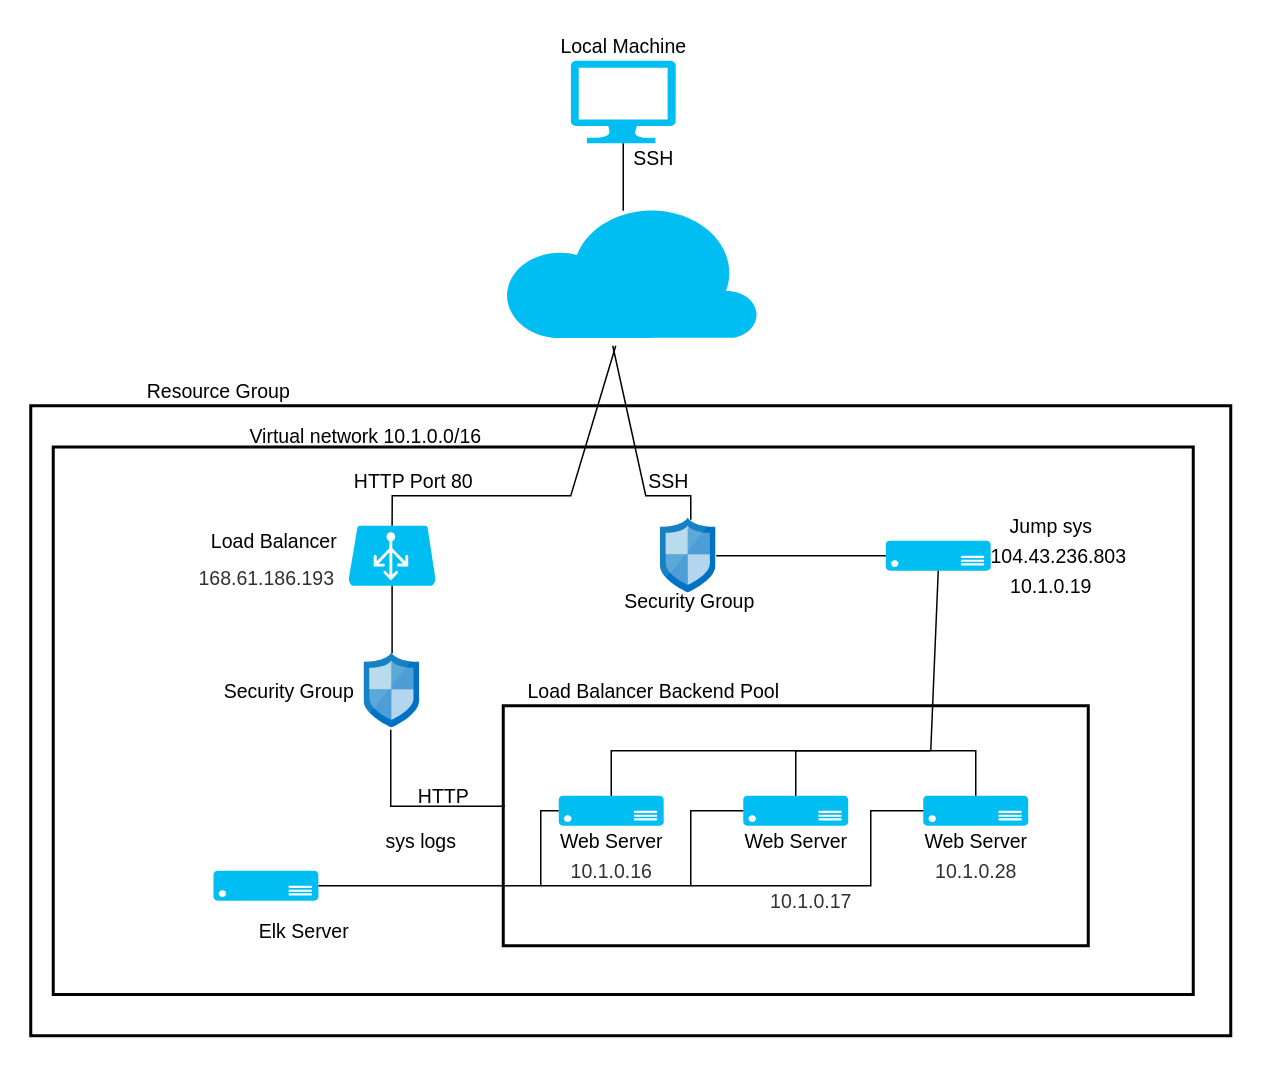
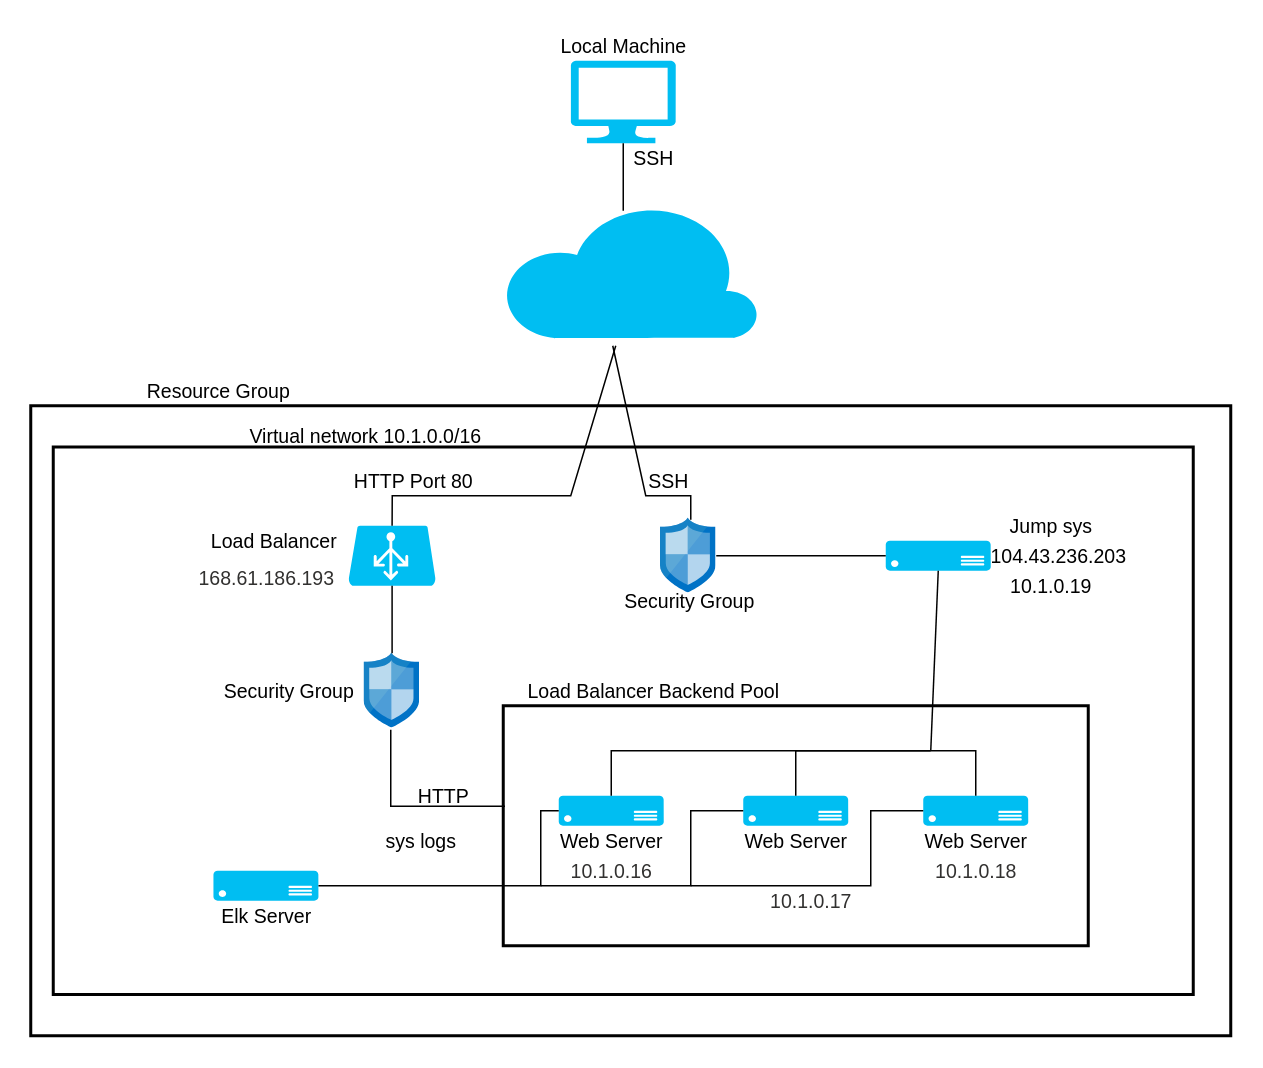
node "104.43.236.803": label "104.43.236.803" -> "104.43.236.203"
node "10.1.0.28": label "10.1.0.28" -> "10.1.0.18"
node "Elk Server": moved (303, 931) -> (266, 916)
